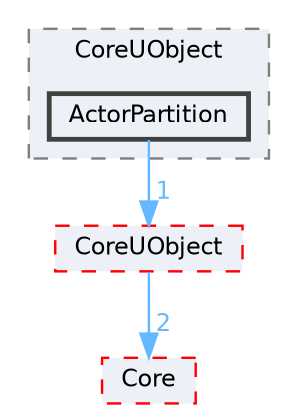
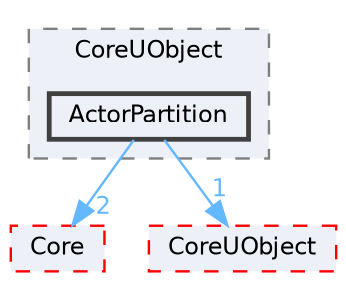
edge "CoreUObject" -> "Core": now "ActorPartition" -> "Core"
